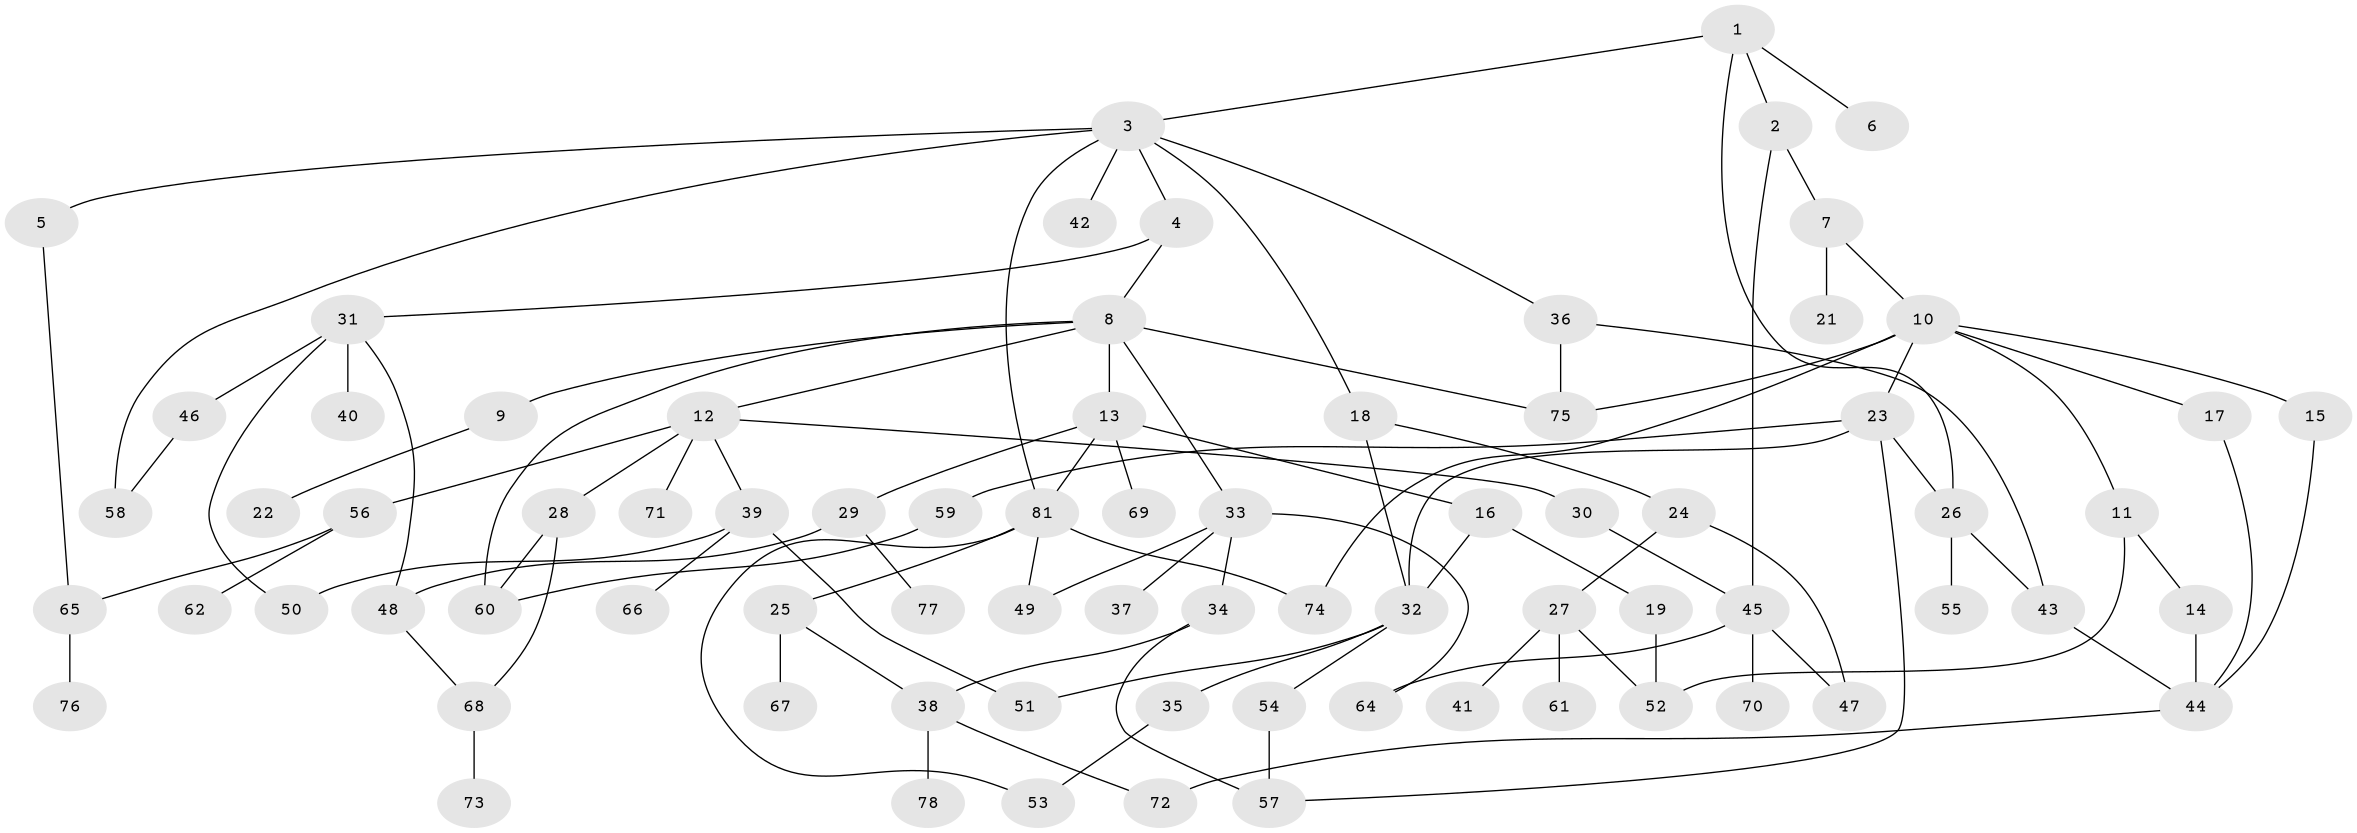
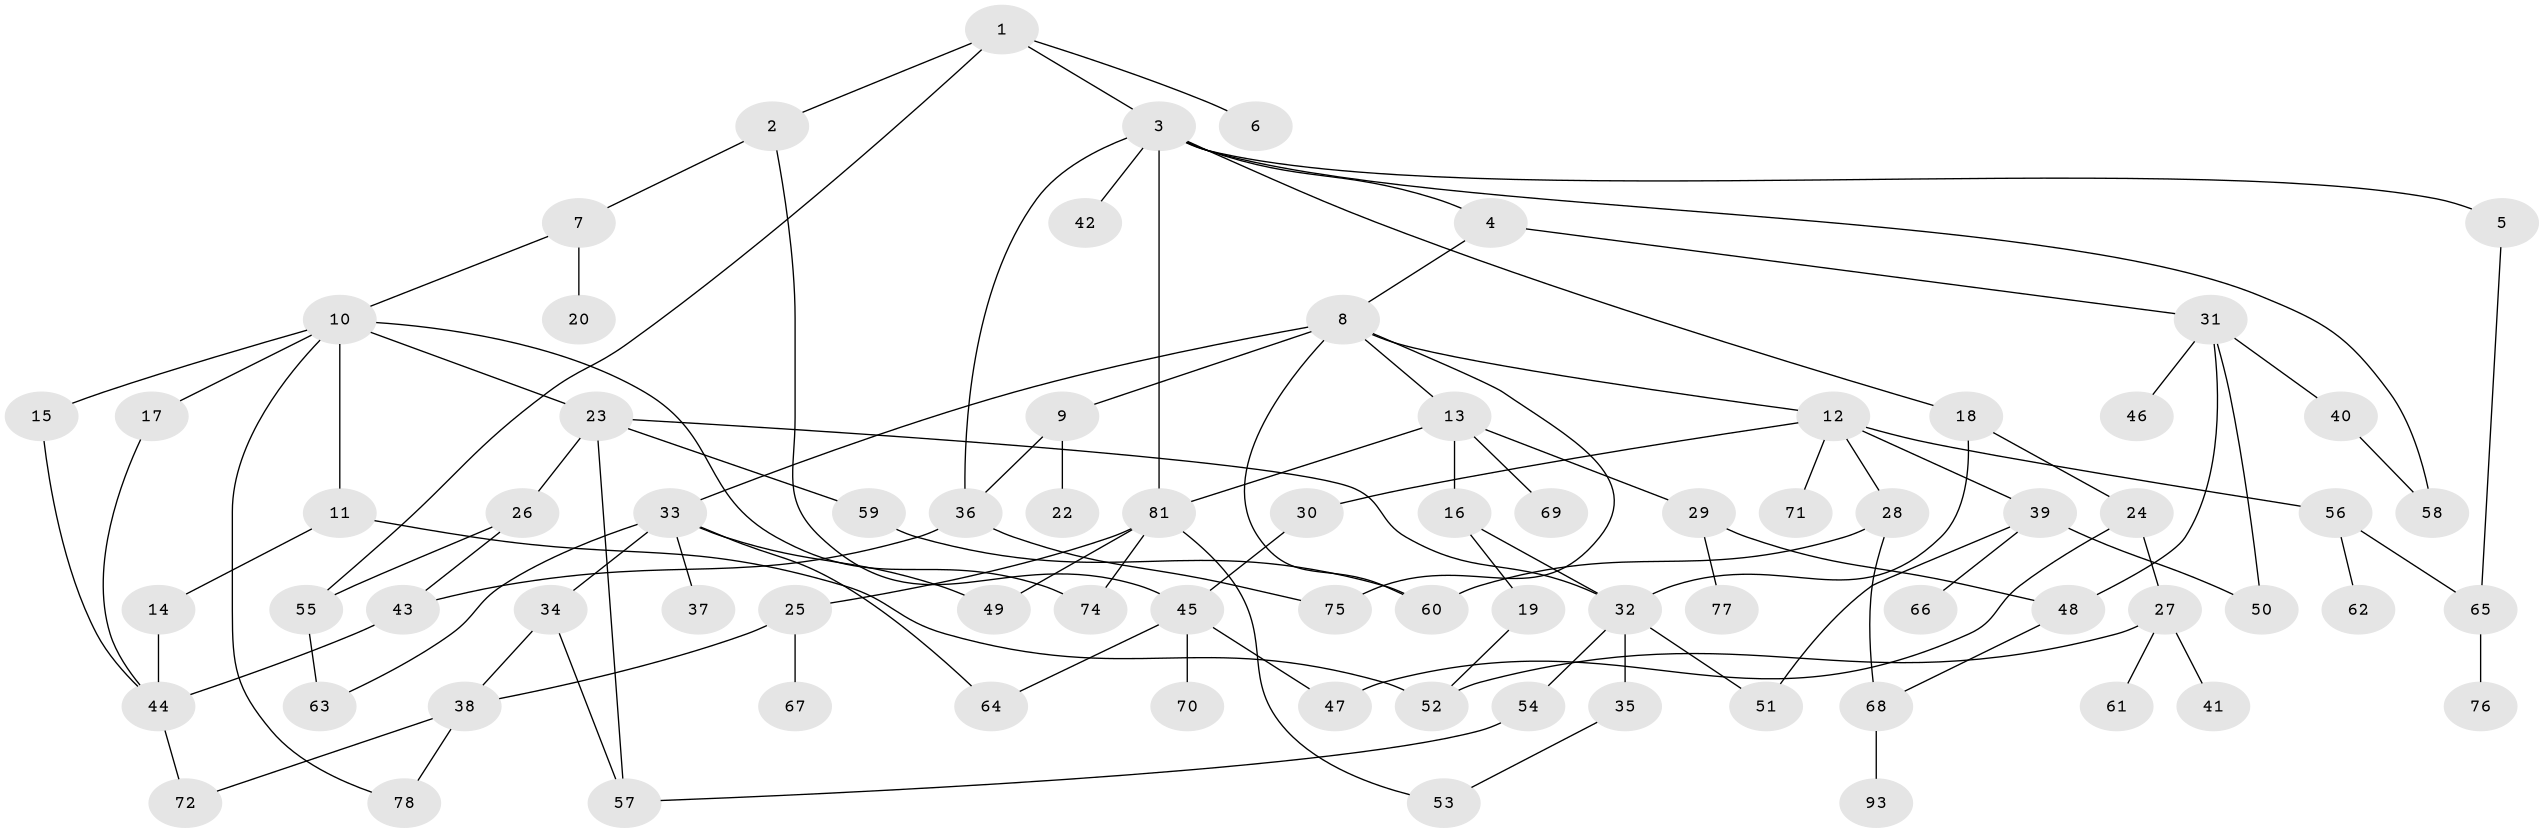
node "21": label "21" -> "20"
edge "1" -- "26": now "1" -- "55"
edge "10" -- "75": now "10" -- "78"
edge "46" -- "58": now "40" -- "58"
edge "9" -- "36": added
node "63": added
node "73": label "73" -> "93"
